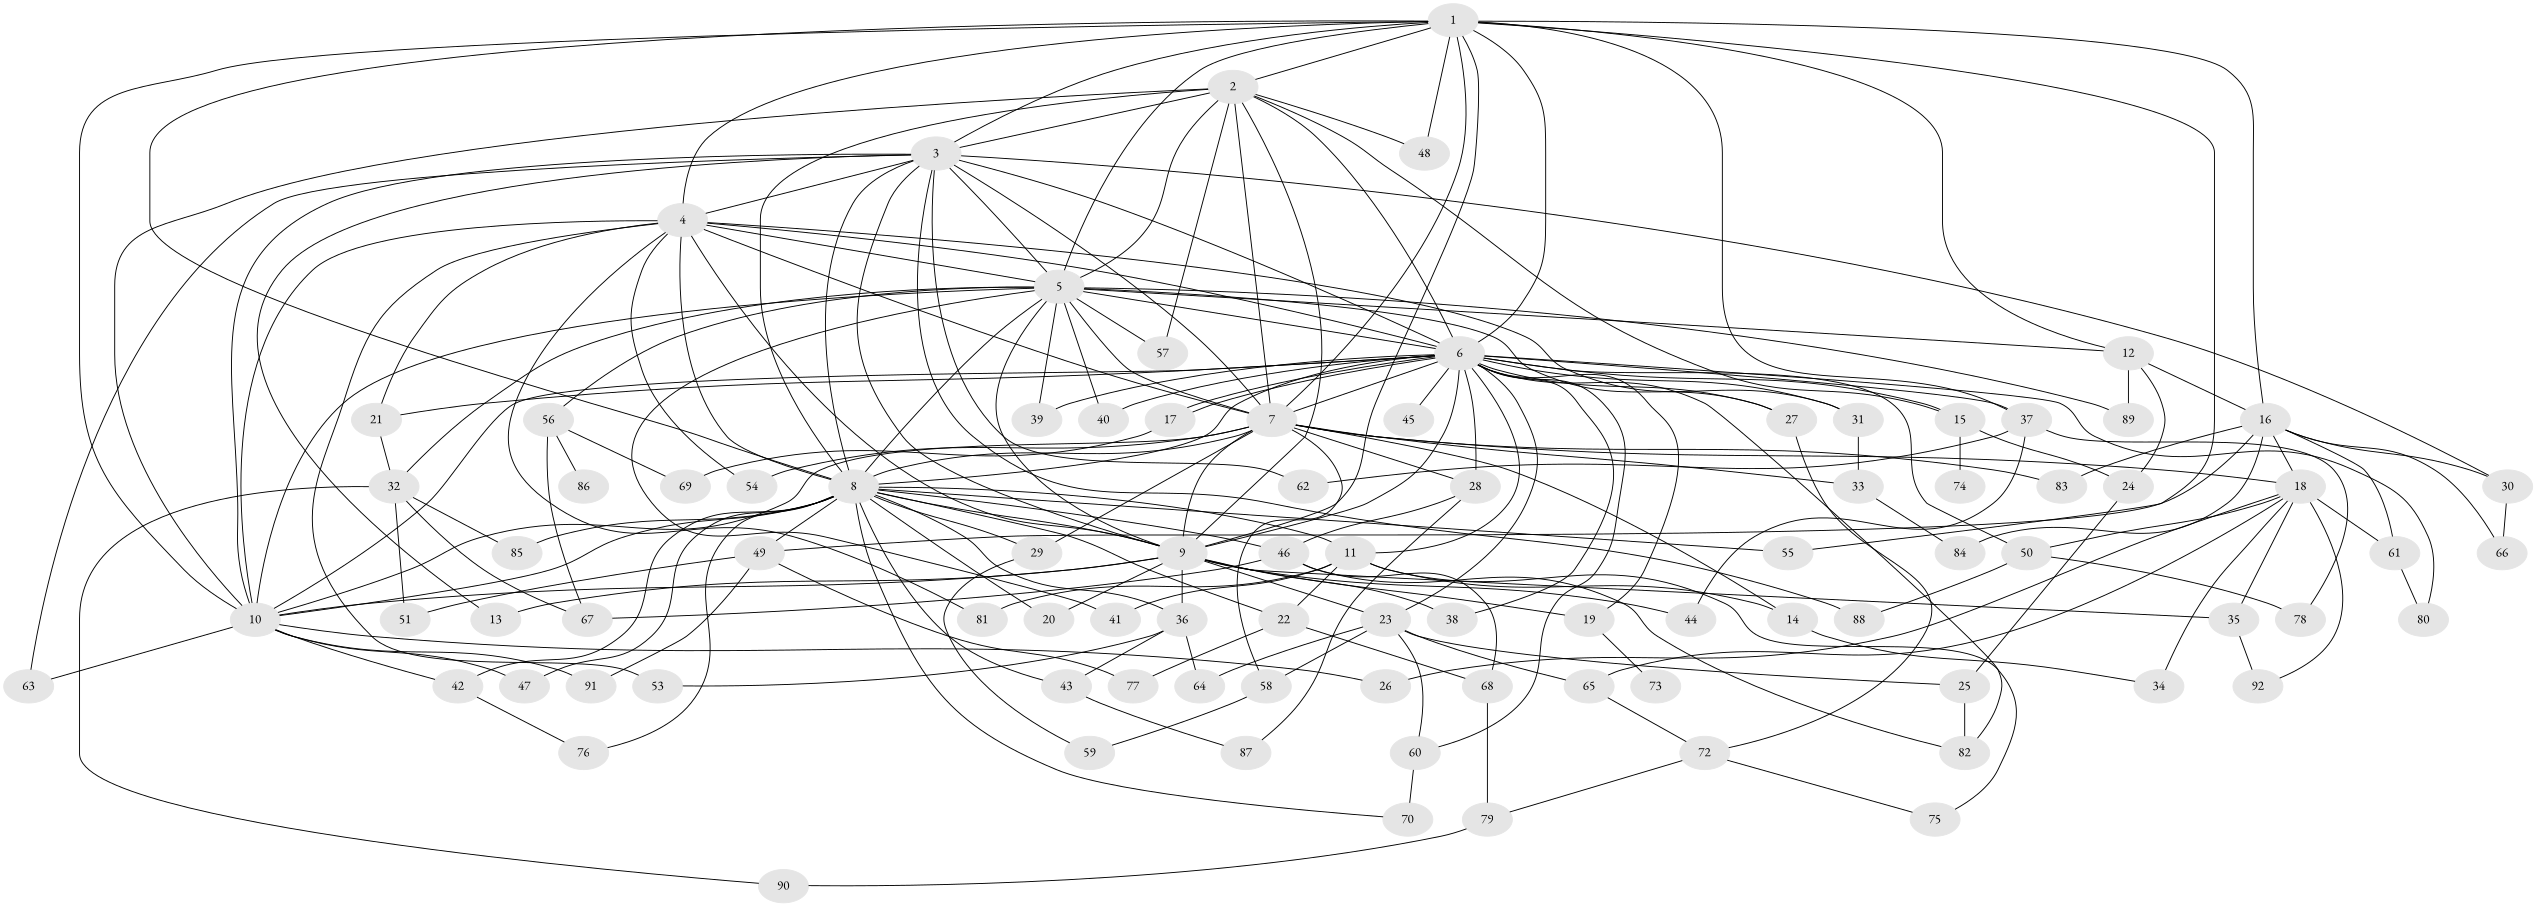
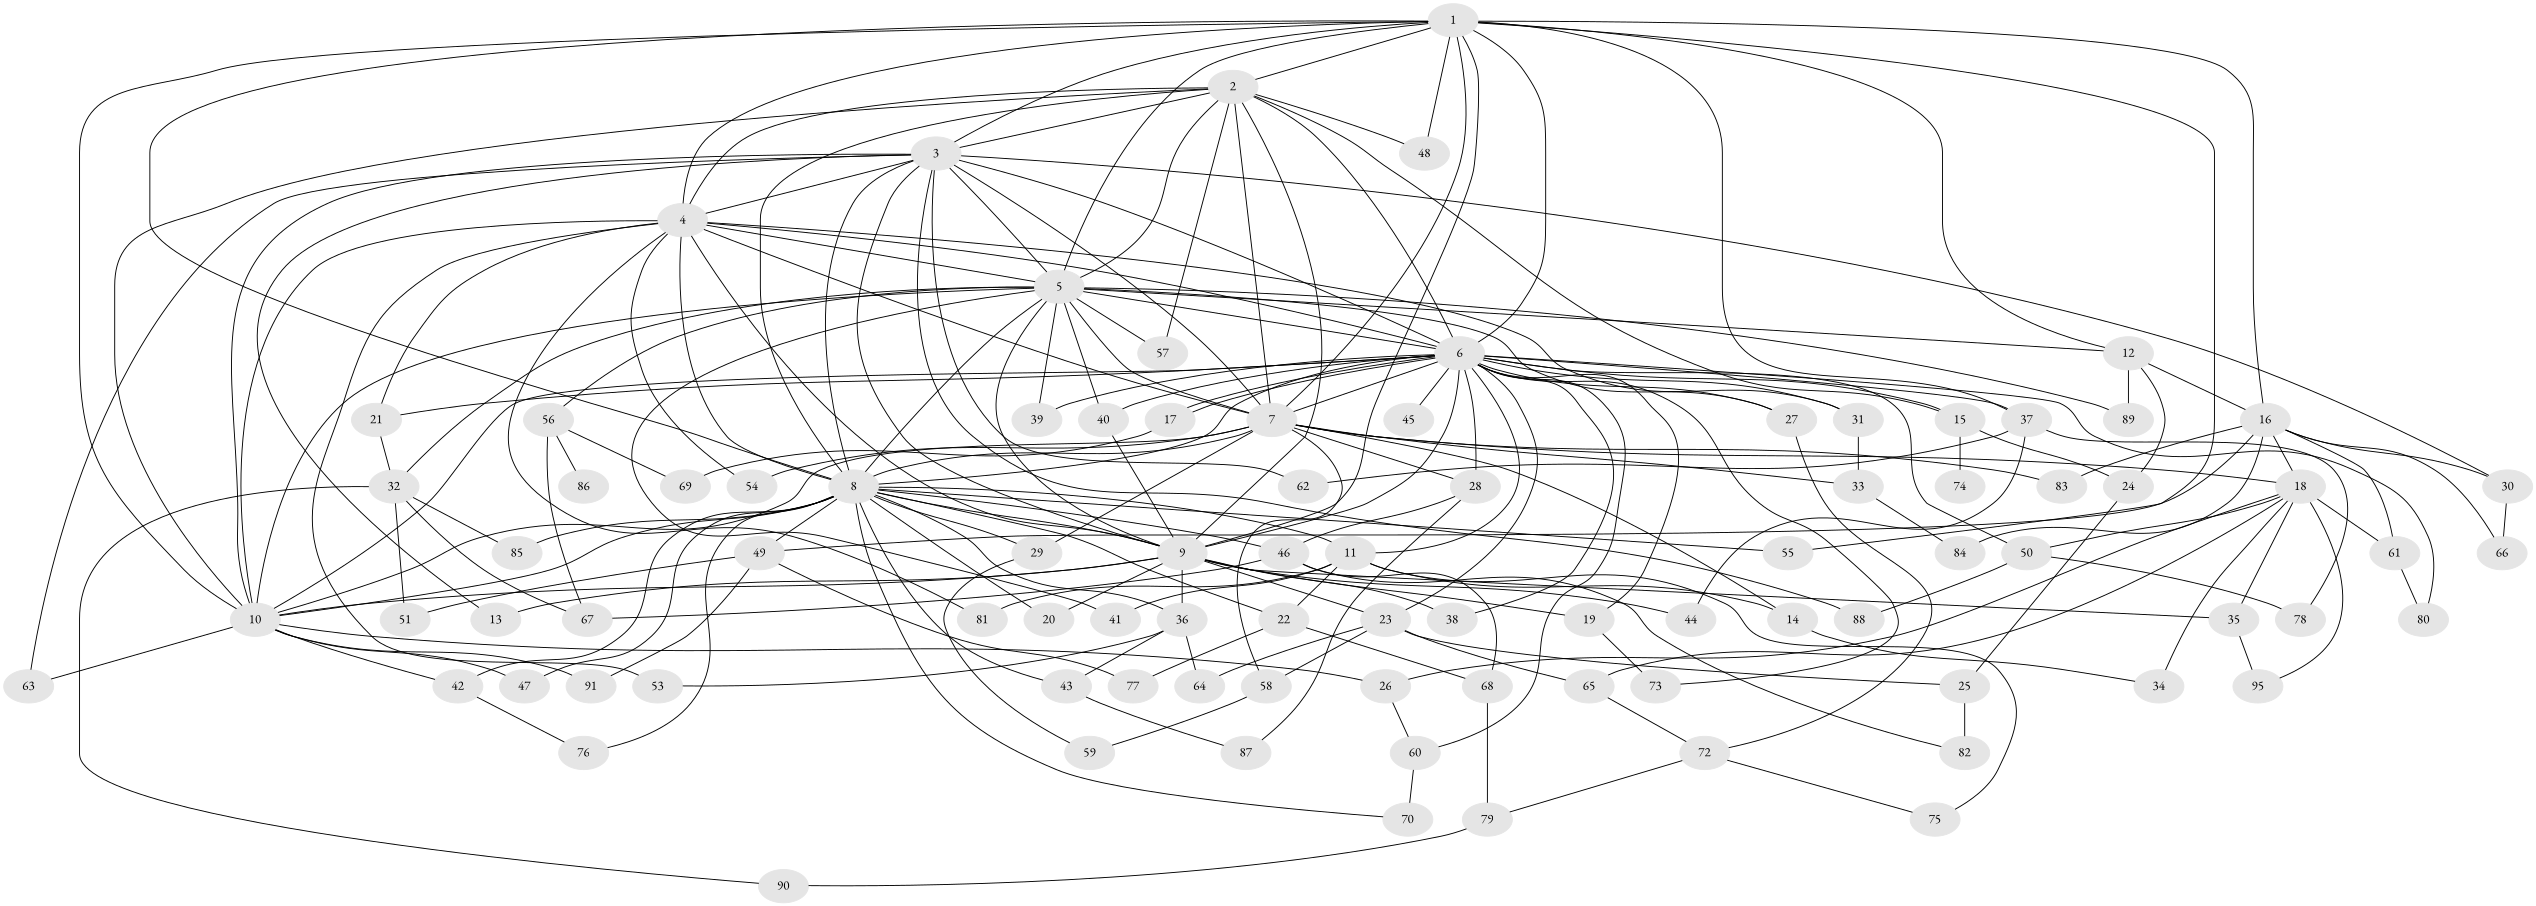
edge "2" -- "4": added
edge "7" -- "9": now "40" -- "9"
edge "6" -- "82": now "6" -- "73"
edge "23" -- "60": now "26" -- "60"
node "92": label "92" -> "95"
